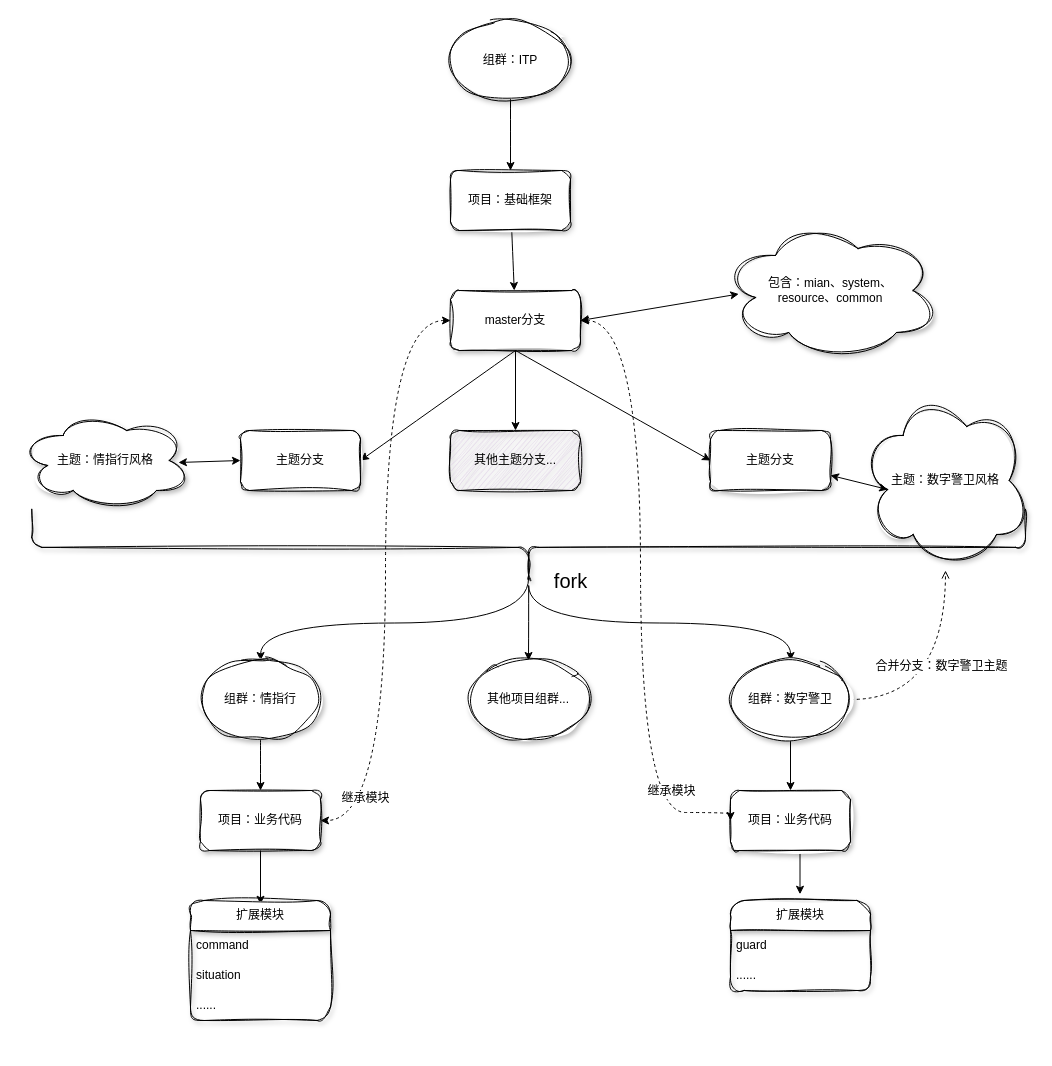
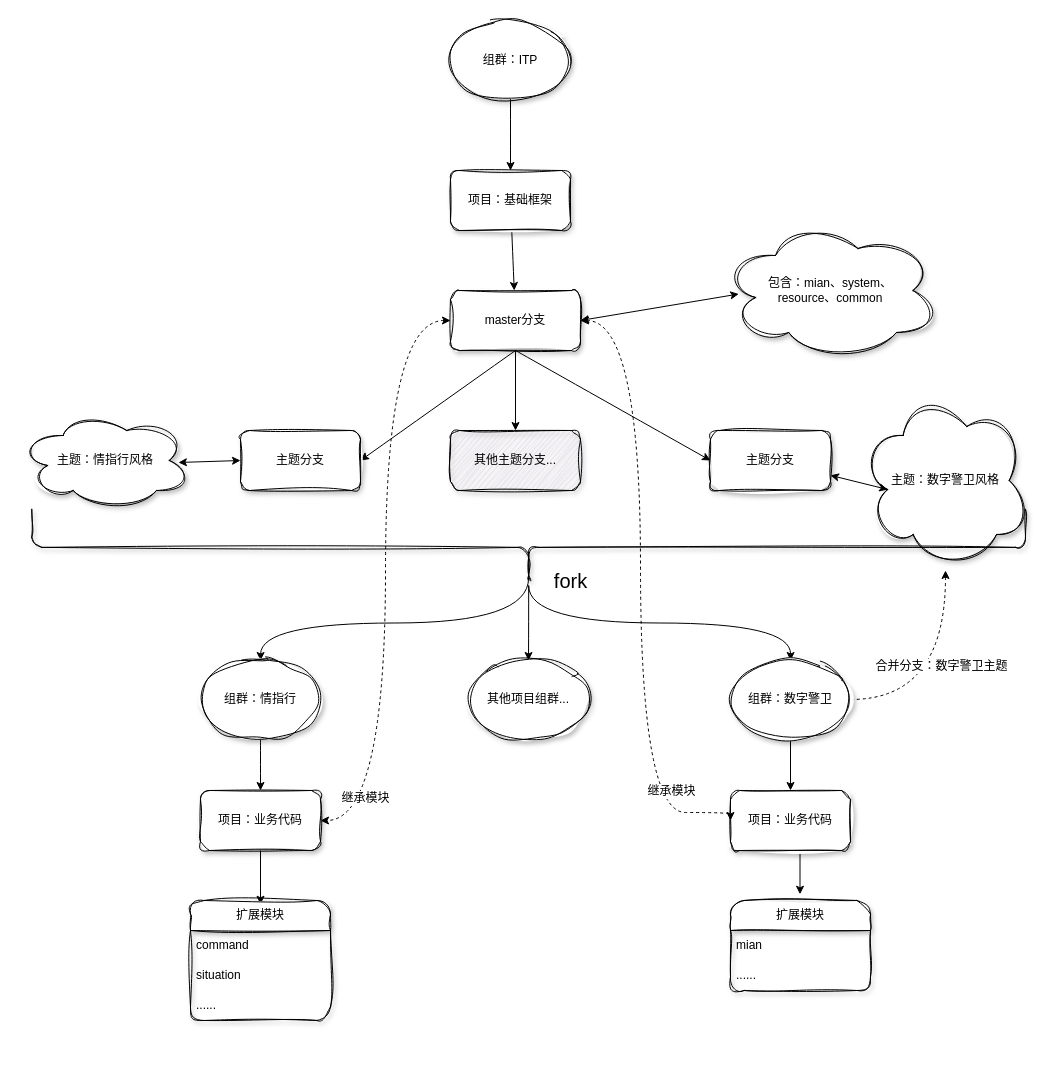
edge "组群：数字警卫" -> "主题：数字警卫风格": arrowhead open -> classic
node "guard": label "guard" -> "mian"
